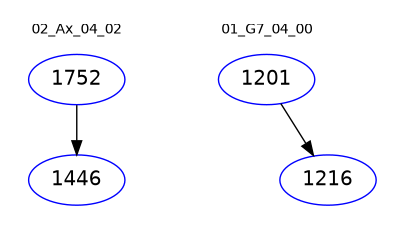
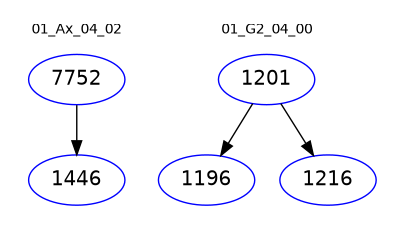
cluster "02_Ax_04_02": label "02_Ax_04_02" -> "01_Ax_04_02"
cluster "01_G7_04_00": label "01_G7_04_00" -> "01_G2_04_00"
node "1752": label "1752" -> "7752"
node "1196": added
